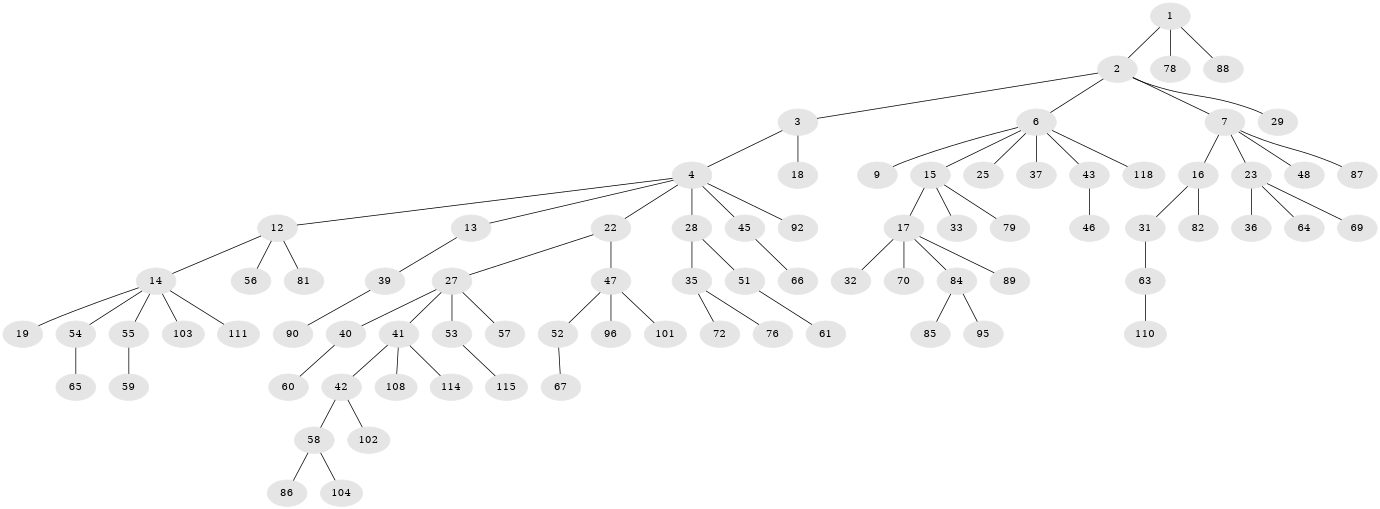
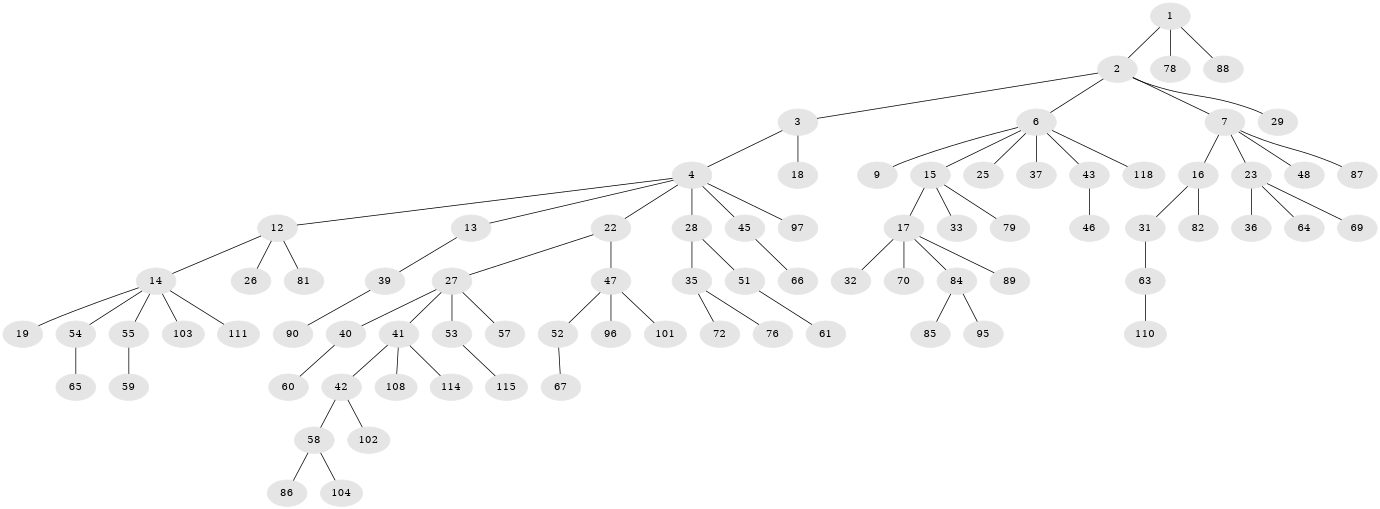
node "92": label "92" -> "97"
node "56": label "56" -> "26"
